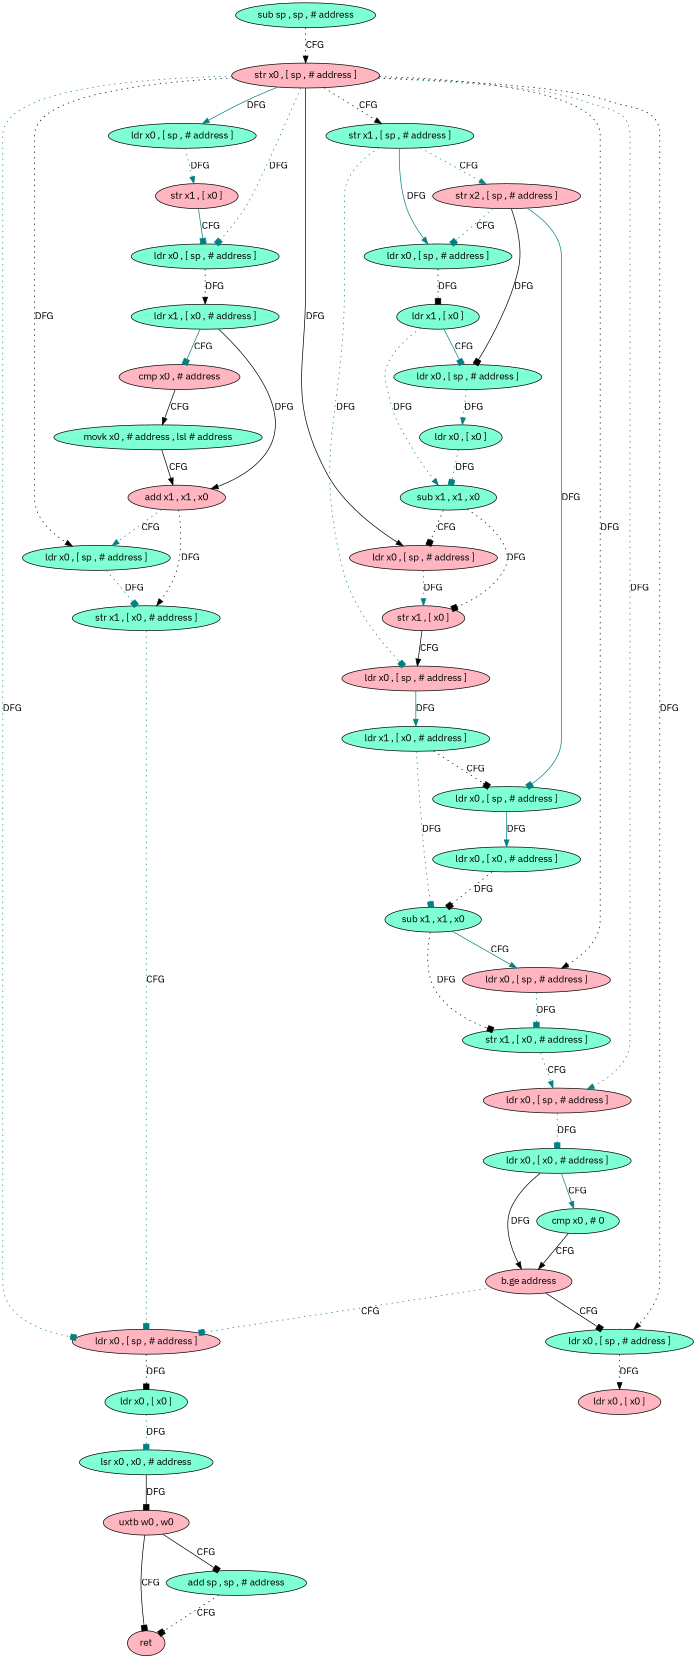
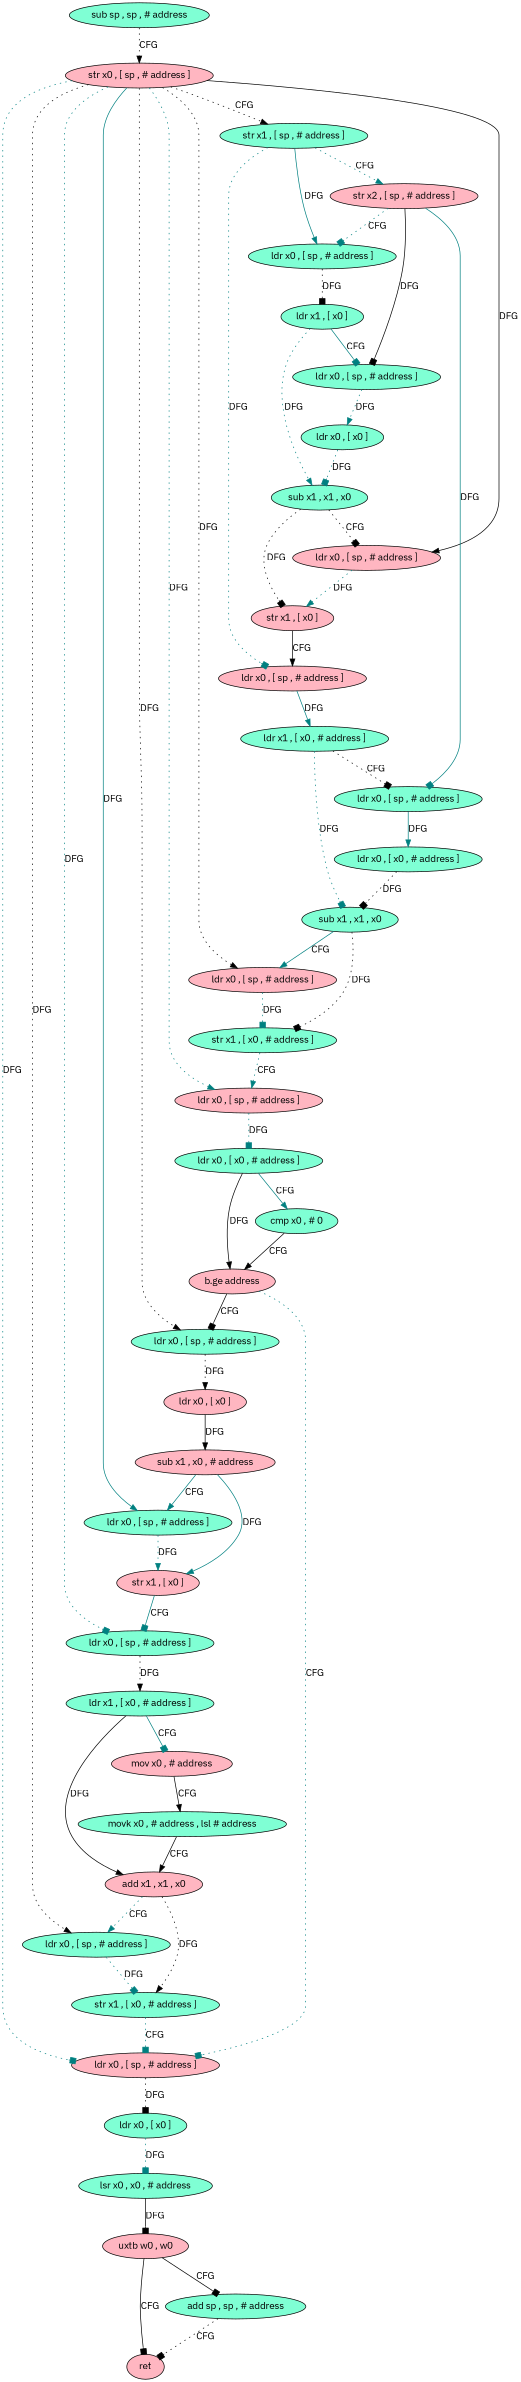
node "cmp x0 , # address": label "cmp x0 , # address" -> "mov x0 , # address"
node "sub x1 , x0 , # address": added
